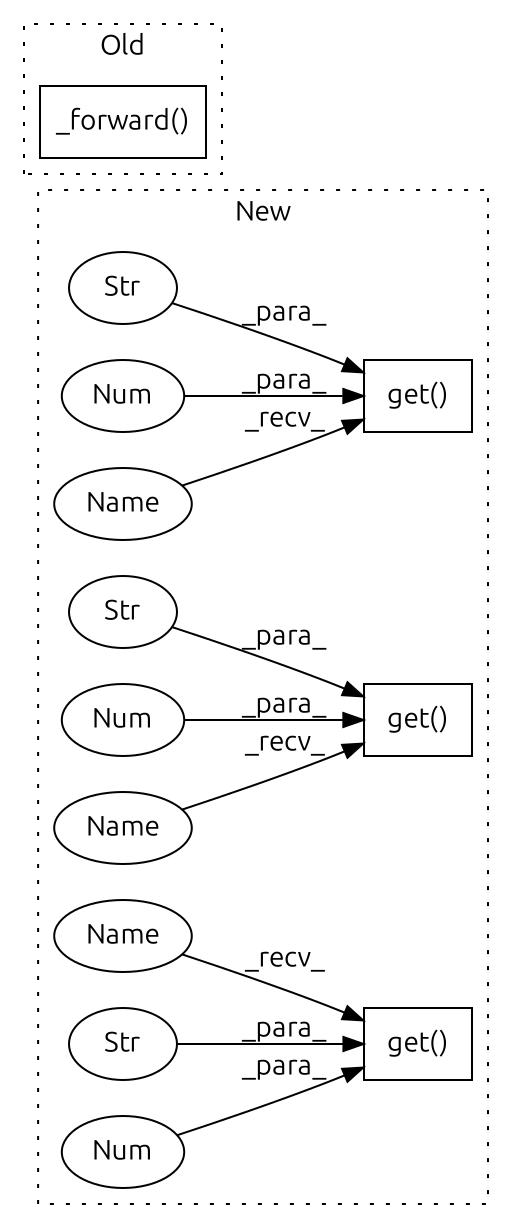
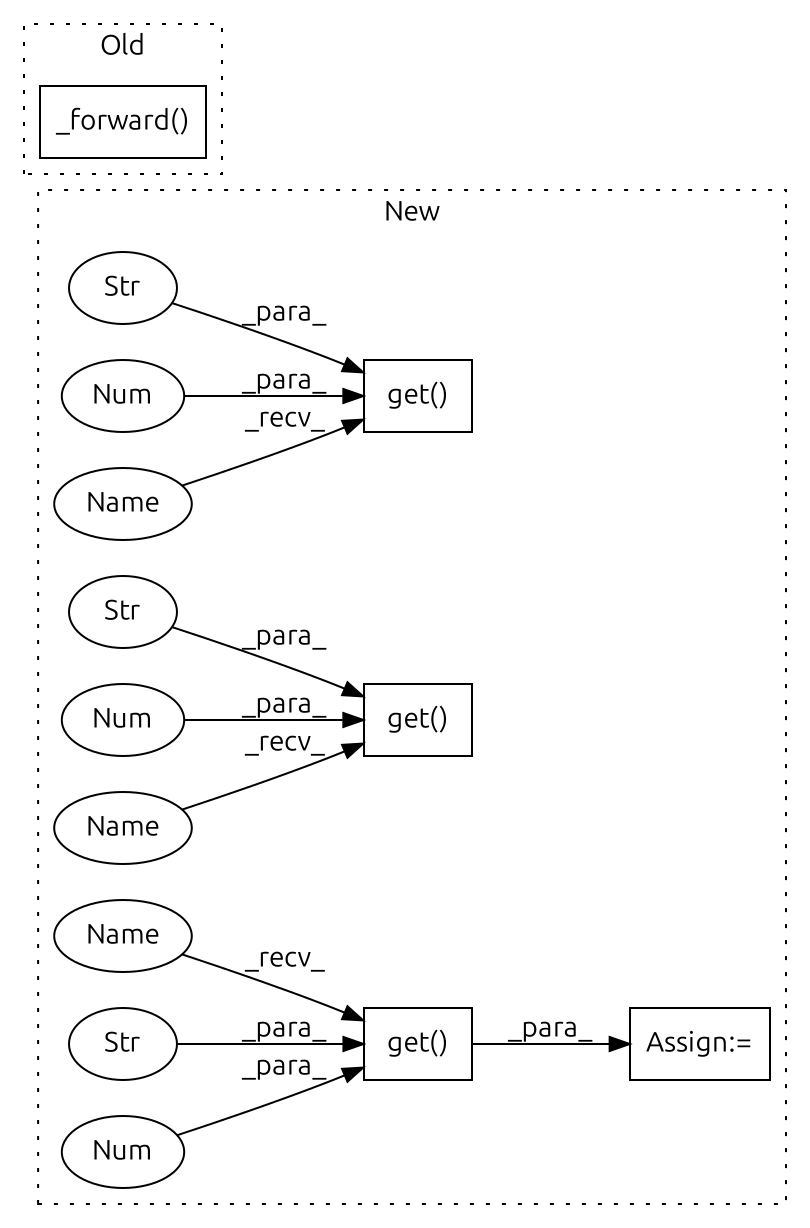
node "Assign:=": added
